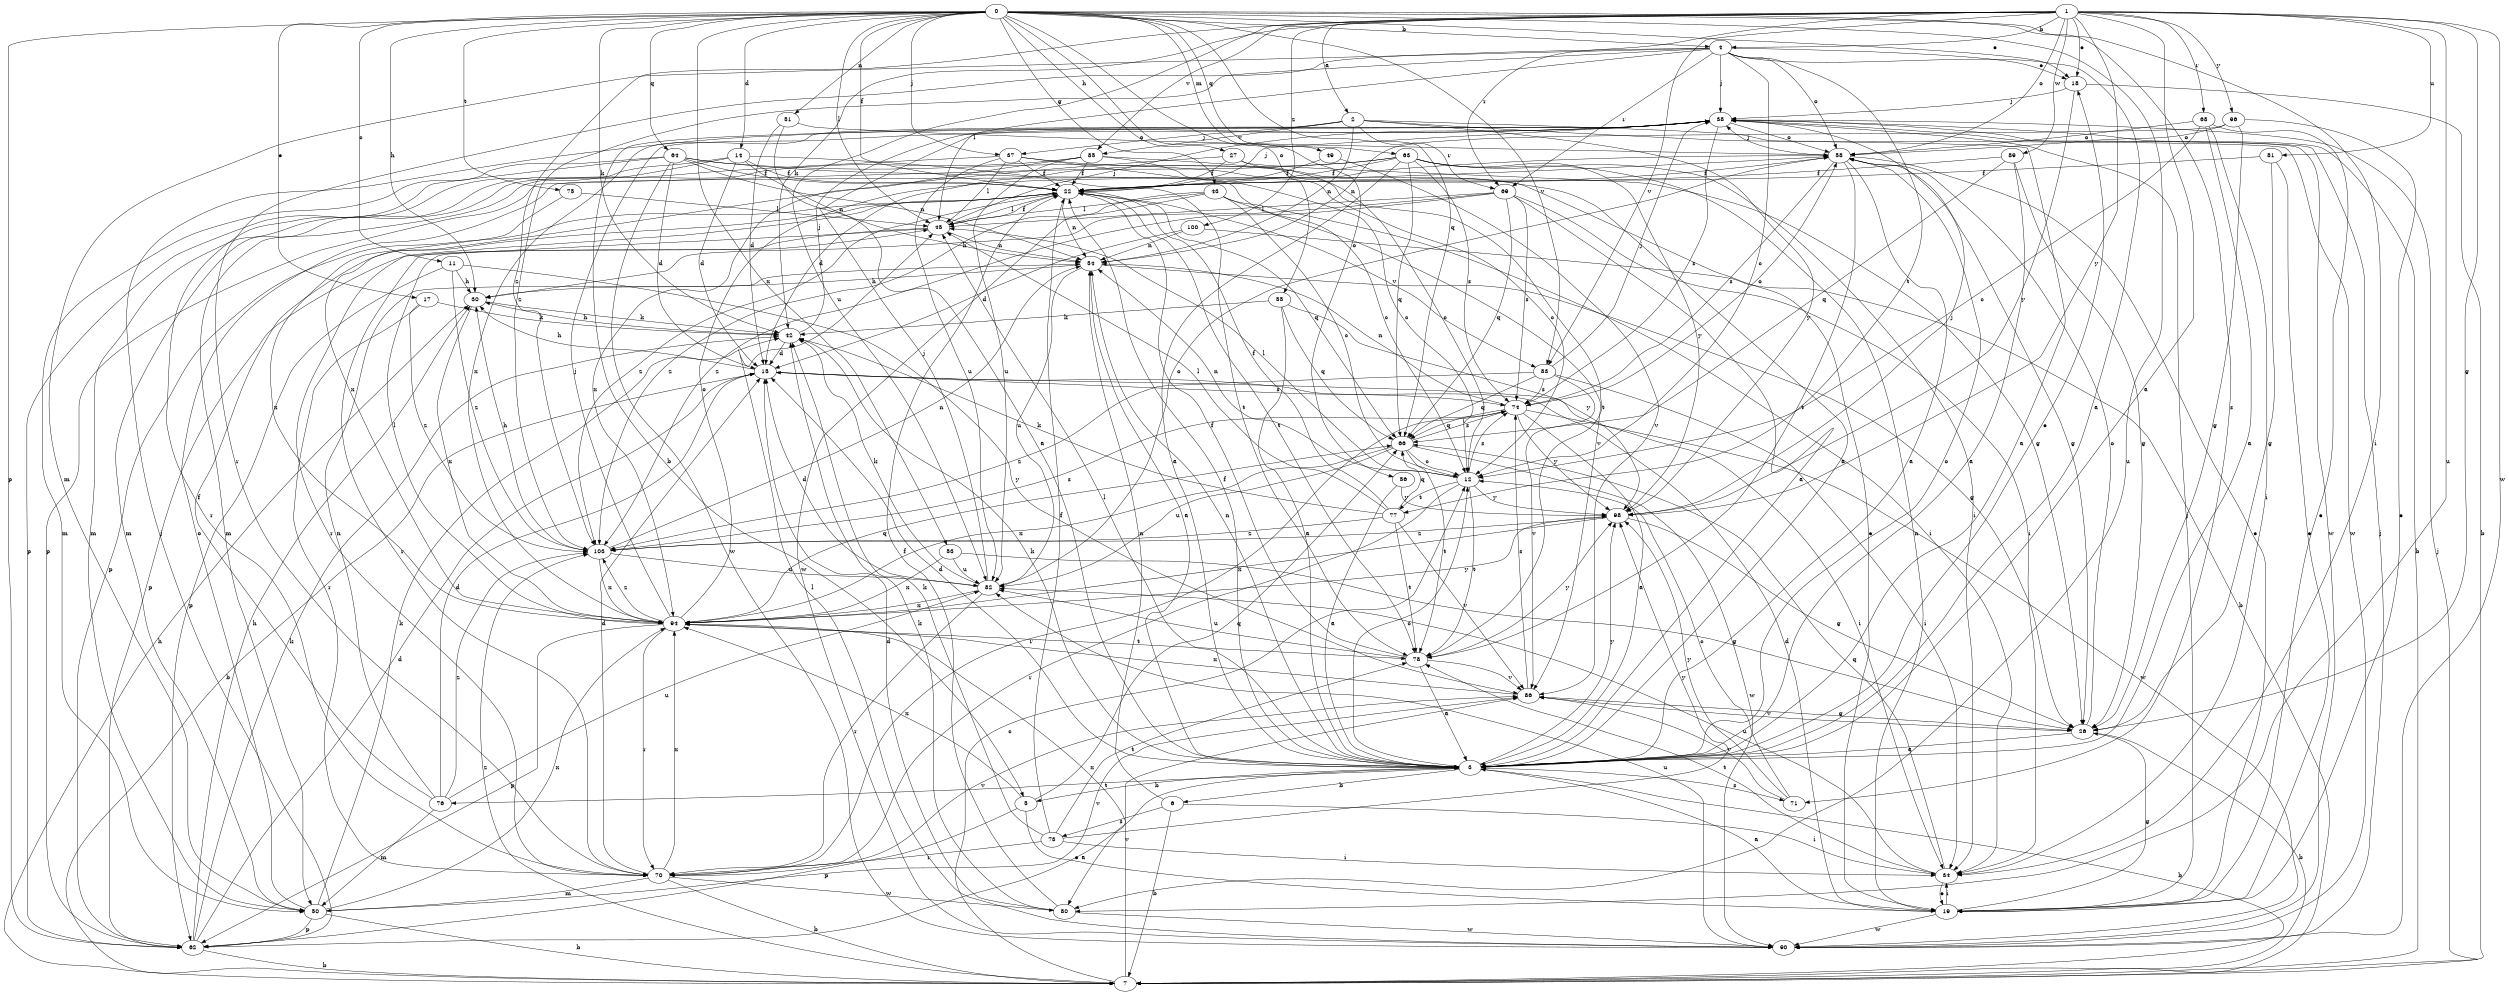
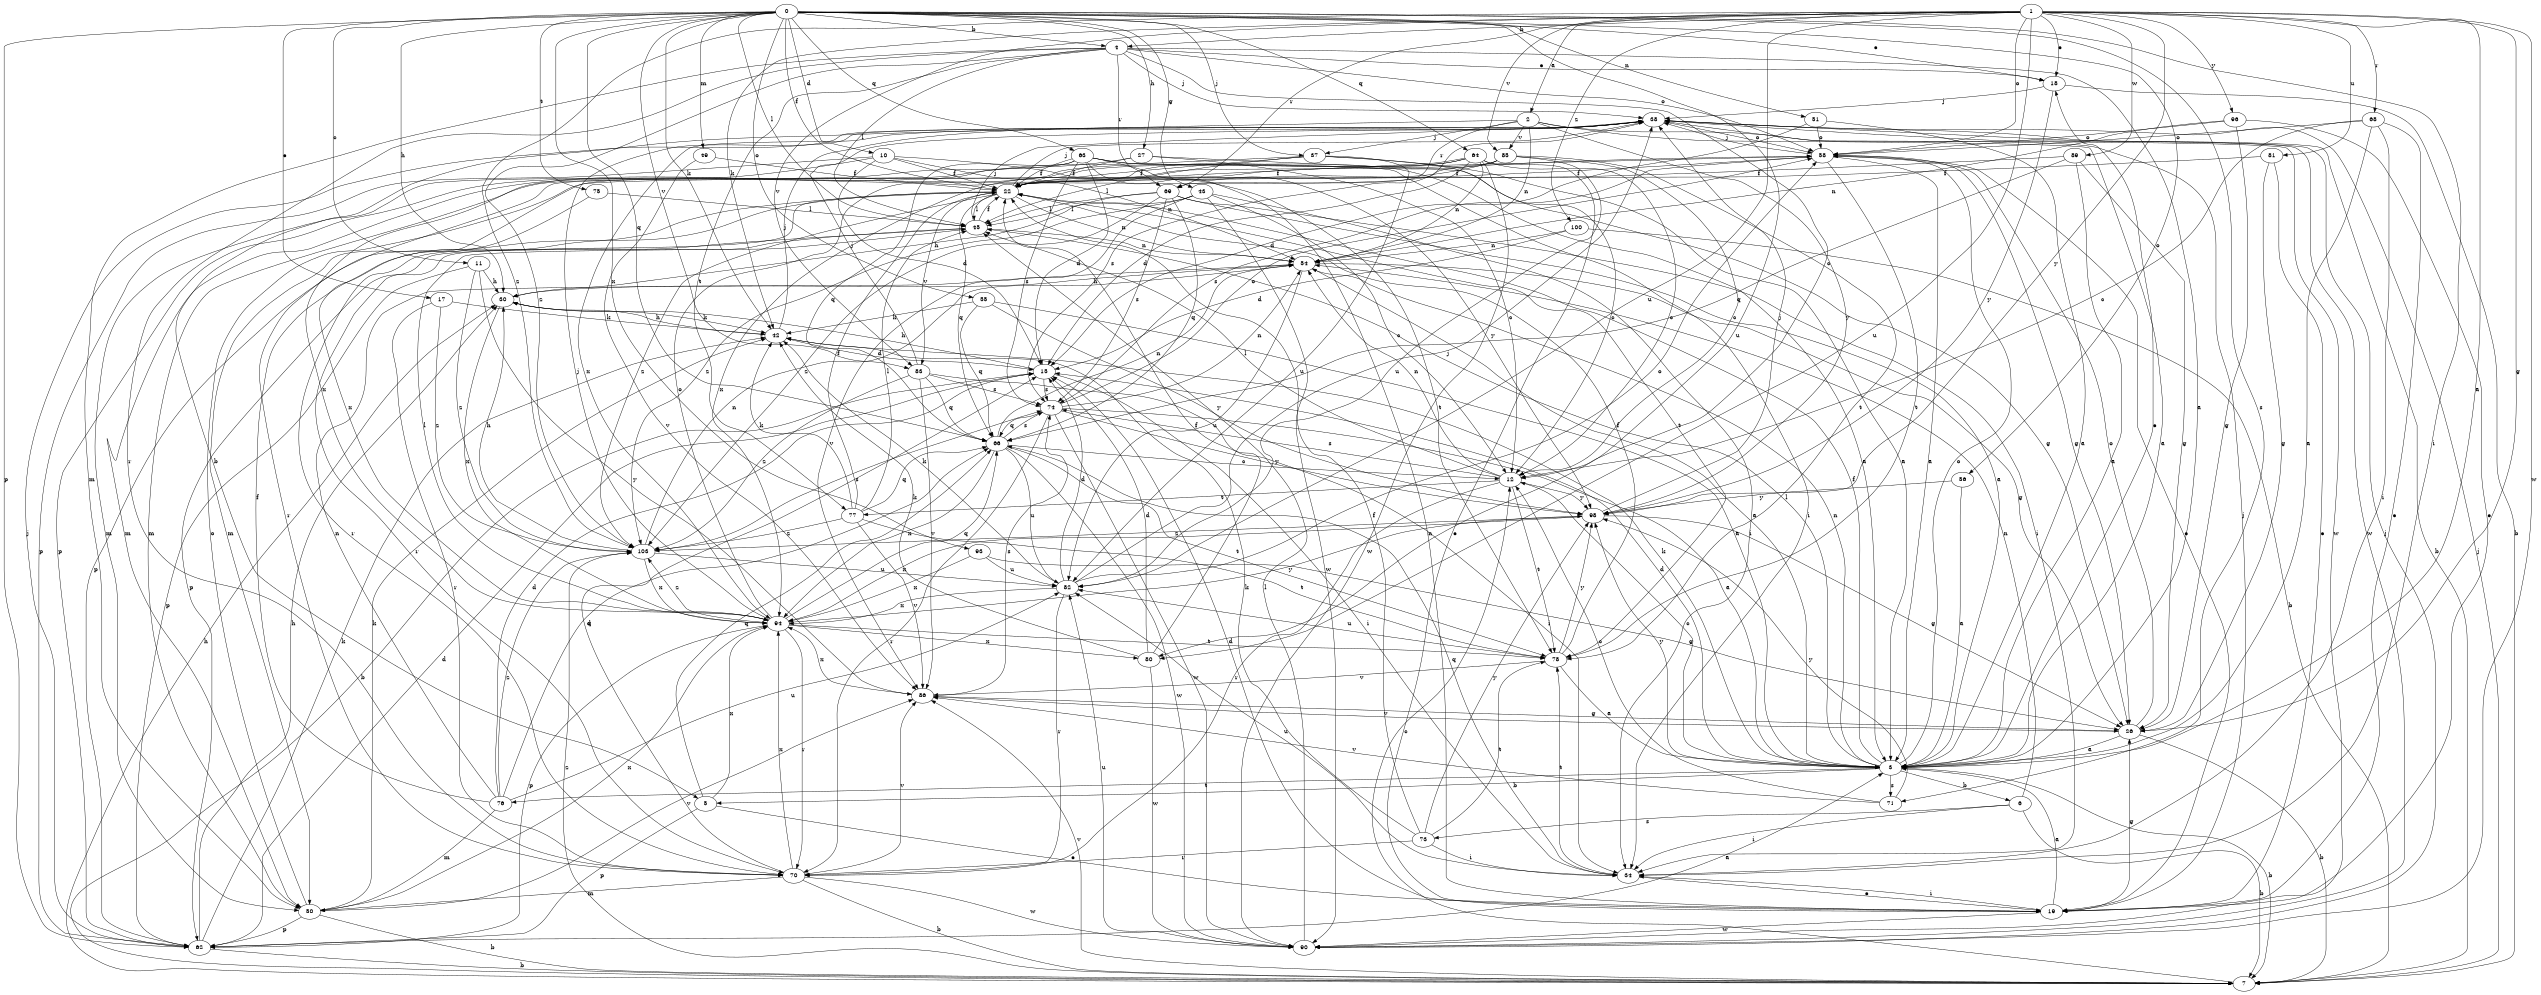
node "14": label "14" -> "10"
edge "66" -> "54": added, label "n"
node "53": label "53" -> "93"
edge "76" -> "66": added, label "q"
edge "70" -> "80": now "70" -> "90"
